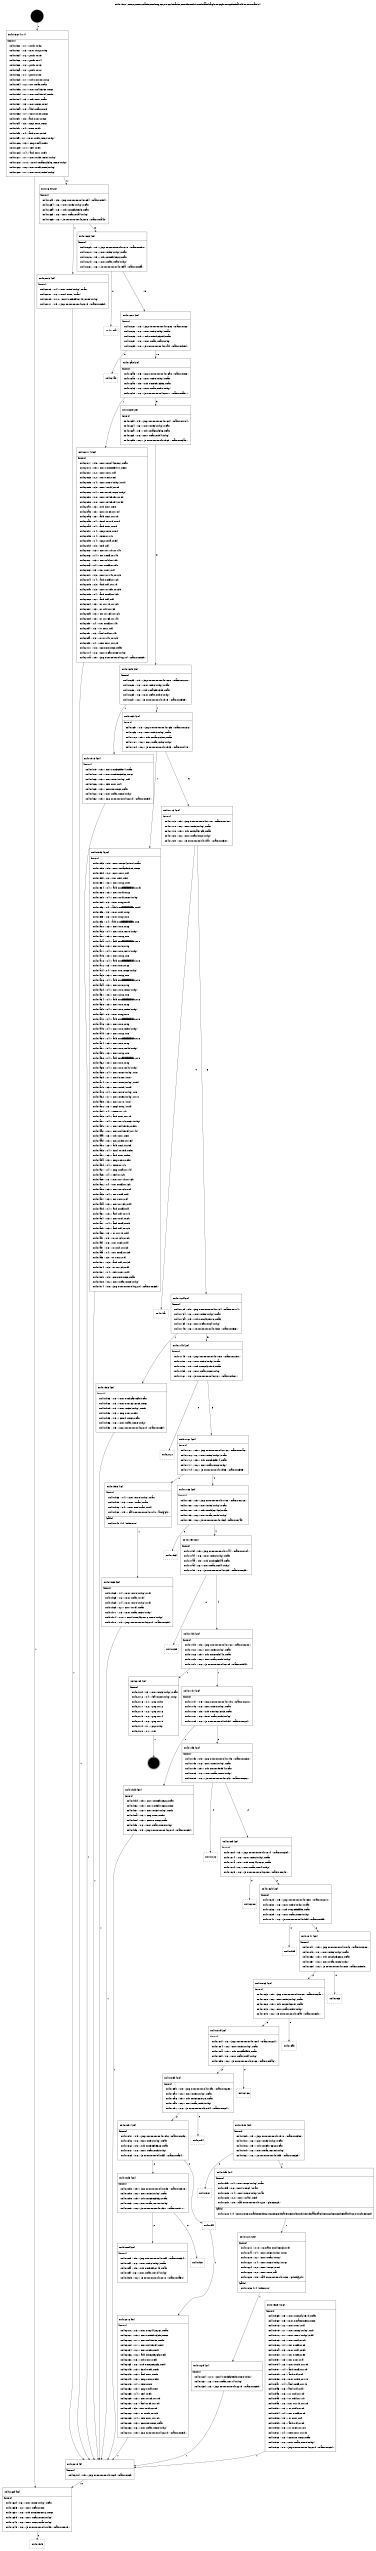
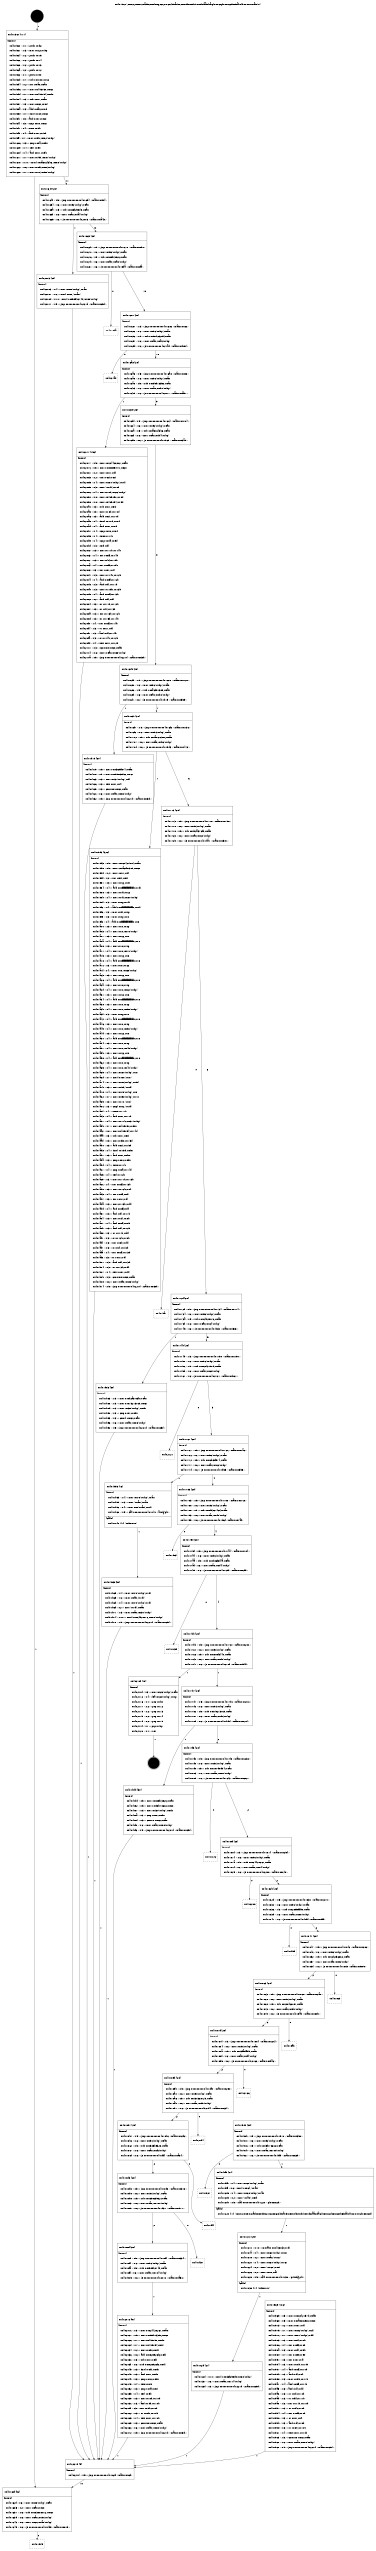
edge "0x401ff4" -> "0x40201c [91]": now "0x4018ef [28]" -> "0x40201c [91]"
